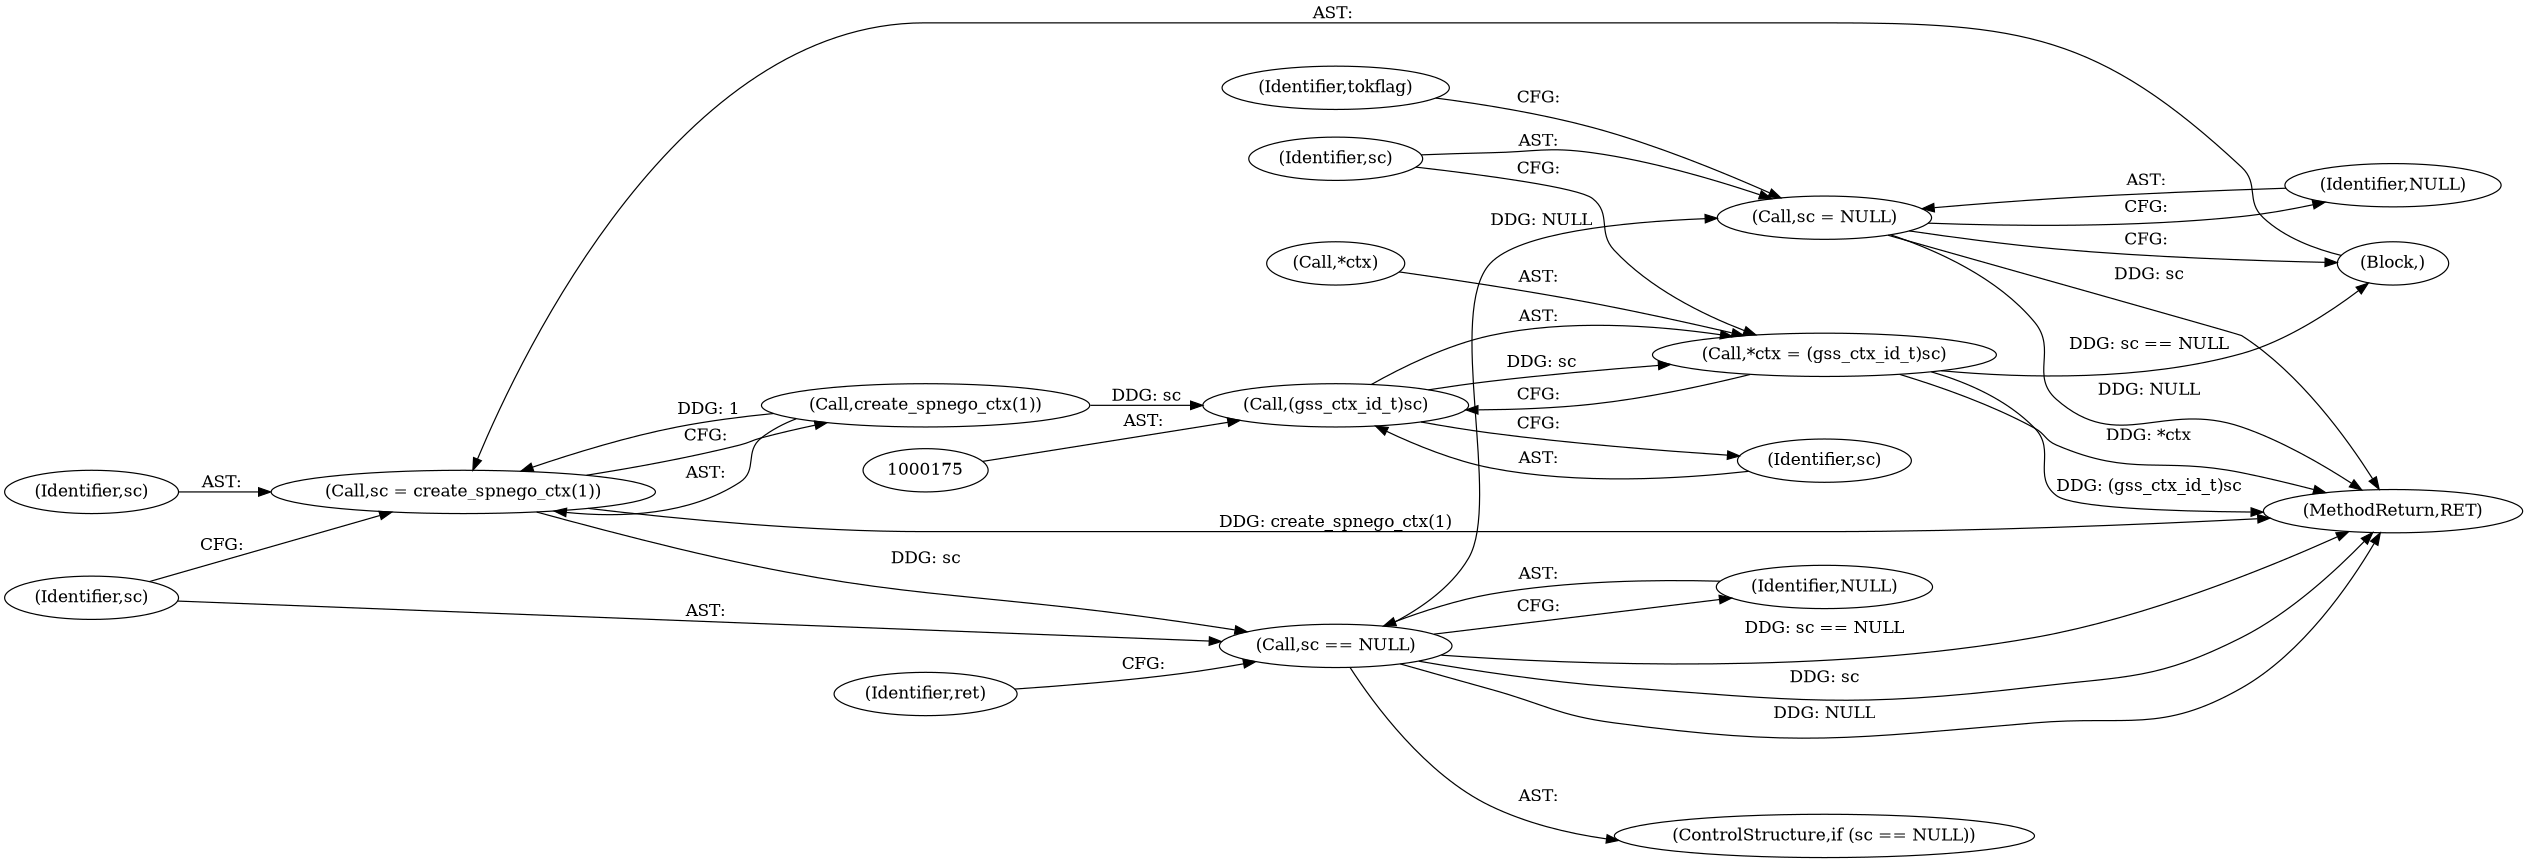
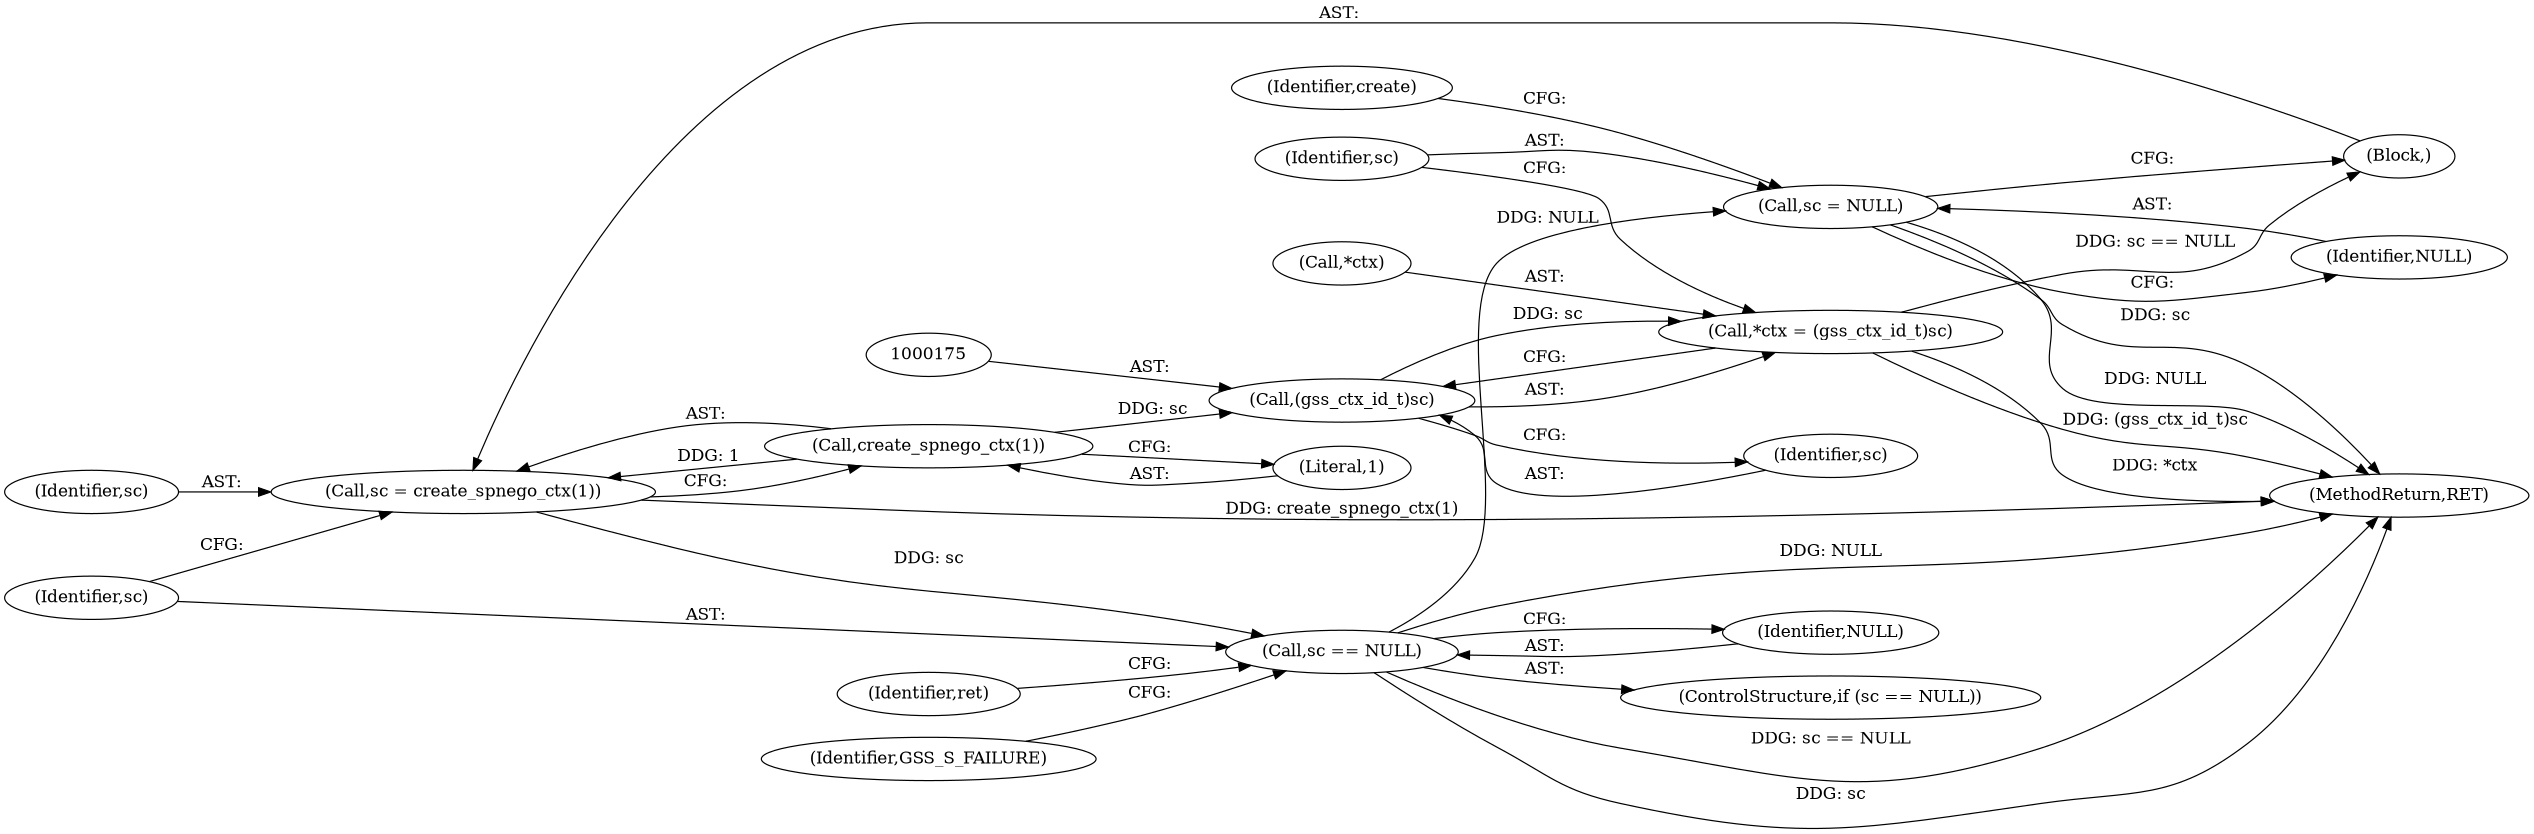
node "(Identifier,tokflag)": label "(Identifier,tokflag)" -> "(Identifier,create)"
node "(Literal,1)": added
node "(Identifier,GSS_S_FAILURE)": added
